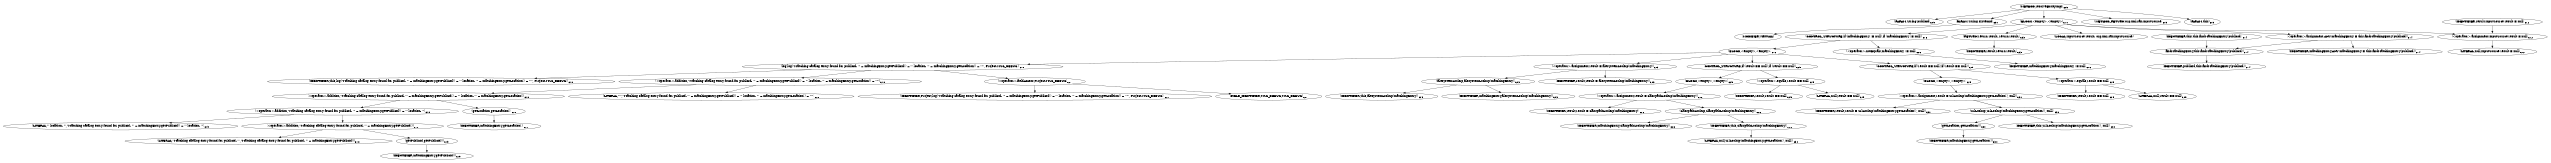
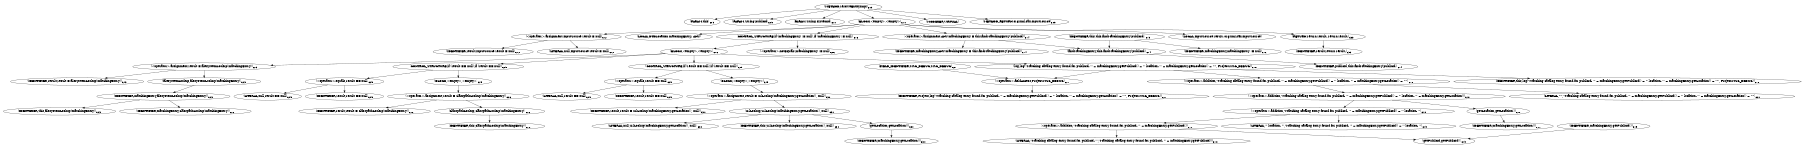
node "(PARAM,String systemId)": text "650" -> "610"
edge "(IDENTIFIER,result,InputSource result = null)" -> "(<operator>.assignment,InputSource result = null)": reversed
edge "(PARAM,String systemId)" -> "(MODIFIER,VIRTUAL)": now "(METHOD,resolveEntityImpl)" -> "(MODIFIER,VIRTUAL)"
node "(LOCAL,DTDLocation matchingEntry: ANY)": added
node "(IDENTIFIER,this,this.findMatchingEntry(publicId))": text "614" -> "615"
edge "(<operator>.notEquals,matchingEntry != null)" -> "(IDENTIFIER,matchingEntry,matchingEntry != null)": now "(IDENTIFIER,this,this.findMatchingEntry(publicId))" -> "(IDENTIFIER,matchingEntry,matchingEntry != null)"
edge "(<operator>.fieldAccess,Project.MSG_DEBUG)" -> "(FIELD_IDENTIFIER,MSG_DEBUG,MSG_DEBUG)": reversed
edge "(filesystemLookup,filesystemLookup(matchingEntry))" -> "(IDENTIFIER,this,filesystemLookup(matchingEntry))": now "(IDENTIFIER,matchingEntry,filesystemLookup(matchingEntry))" -> "(IDENTIFIER,this,filesystemLookup(matchingEntry))"
edge "(classpathLookup,classpathLookup(matchingEntry))" -> "(IDENTIFIER,matchingEntry,classpathLookup(matchingEntry))": now "(IDENTIFIER,matchingEntry,filesystemLookup(matchingEntry))" -> "(IDENTIFIER,matchingEntry,classpathLookup(matchingEntry))"
edge "(IDENTIFIER,this,classpathLookup(matchingEntry))" -> "(LITERAL,null,urlLookup(matchingEntry.getLocation(), null))": now "(urlLookup,urlLookup(matchingEntry.getLocation(), null))" -> "(LITERAL,null,urlLookup(matchingEntry.getLocation(), null))"
edge "(getPublicId,getPublicId())" -> "(IDENTIFIER,matchingEntry,getPublicId())": reversed
